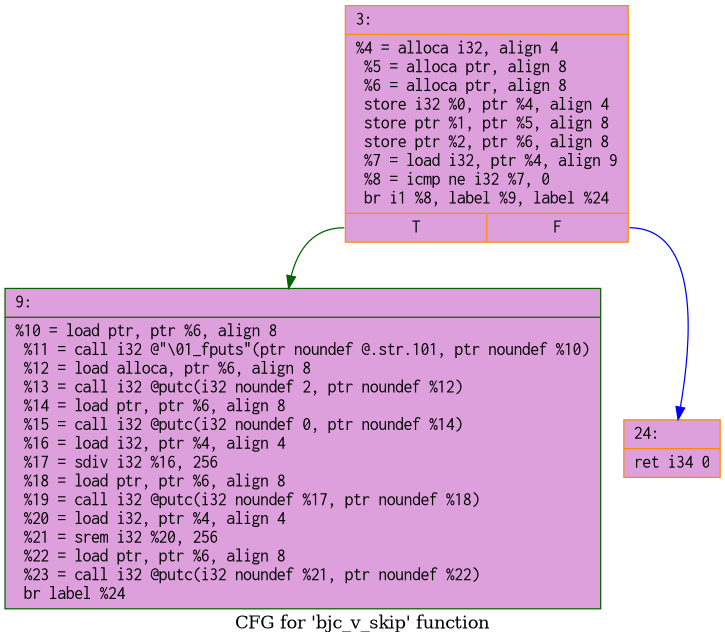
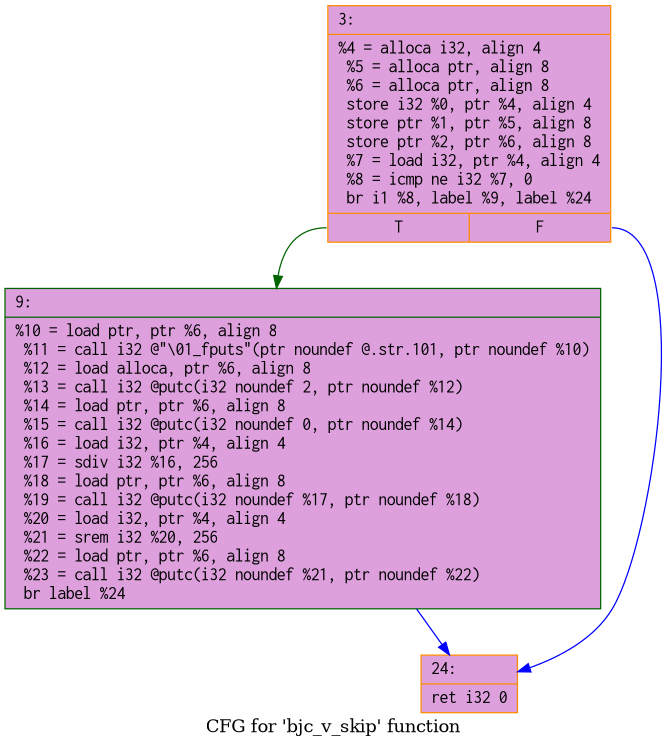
node "3:": text "%7 = load i32, ptr %4, align 9" -> "%7 = load i32, ptr %4, align 4"
node "24:": text "ret i34 0" -> "ret i32 0"
edge "9:" -> "24:": added
